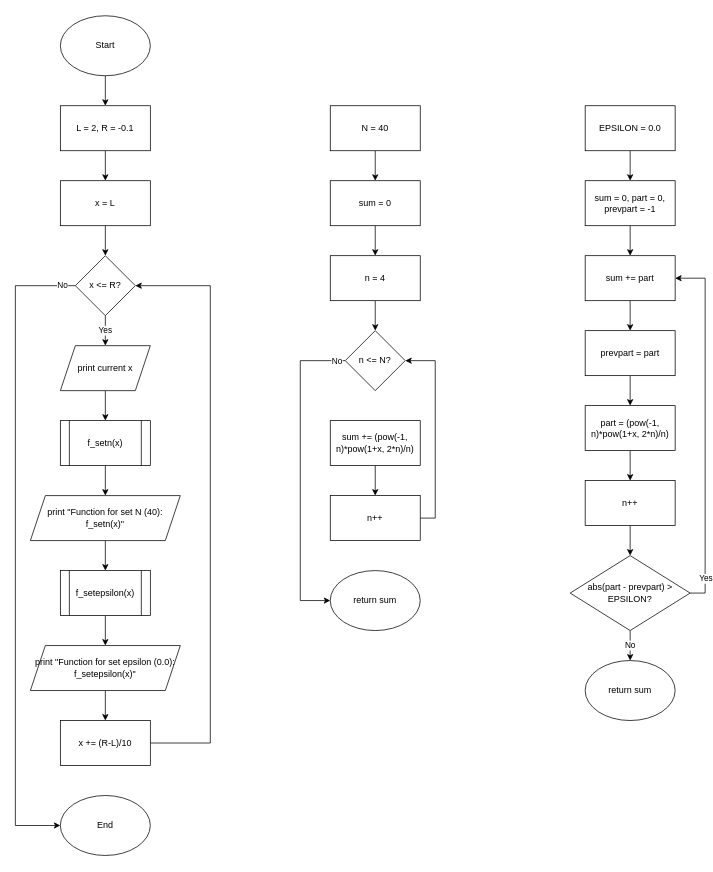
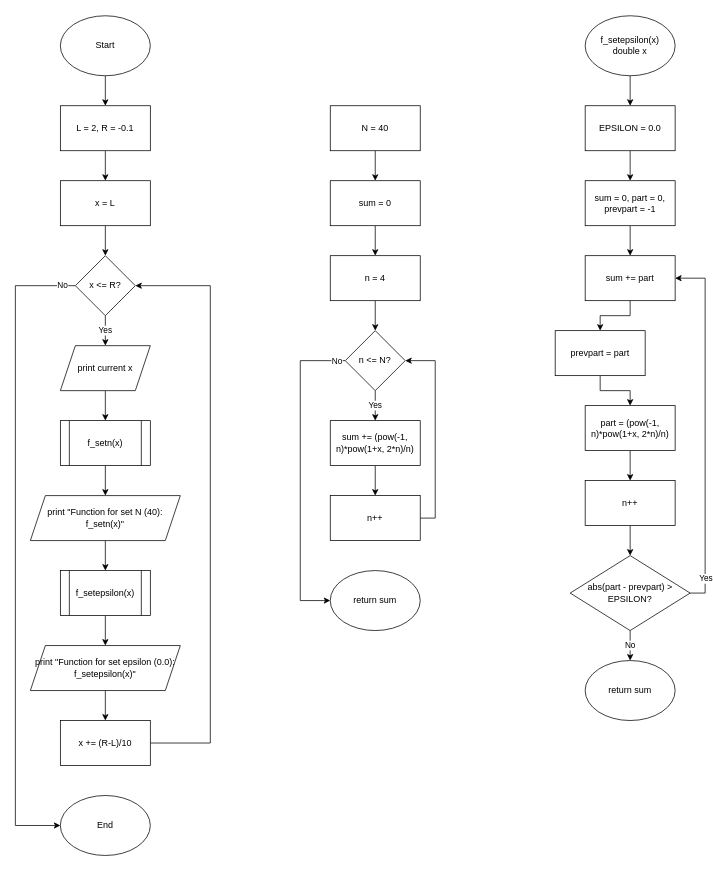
node "f_setepsilon(x) double x": added
edge "f_setepsilon(x) double x" -> "EPSILON = 0.0": added
node "prevpart = part": moved (630, 353) -> (600, 353)
edge "n <= N?" -> "sum += (pow(-1, n)*pow(1+x, 2*n)/n)": added, label "Yes"
